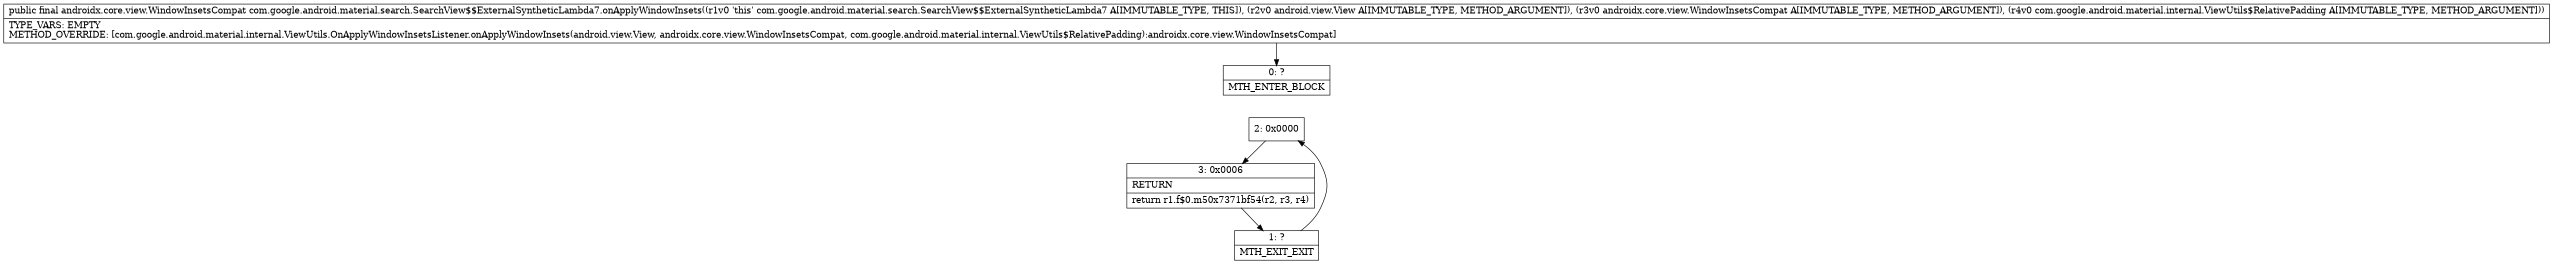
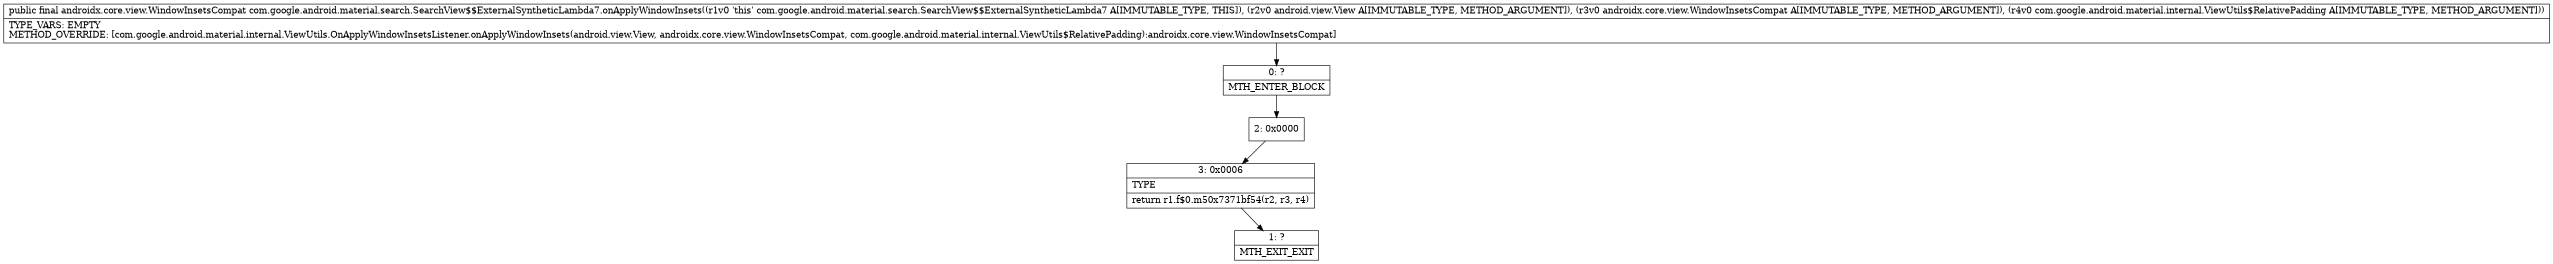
node "3: 0x0006": text "RETURN" -> "TYPE"
edge "1: ?" -> "2: 0x0000": now "0: ?" -> "2: 0x0000"
